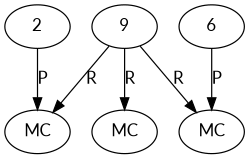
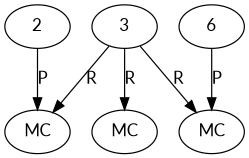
node "9": label "9" -> "3"
